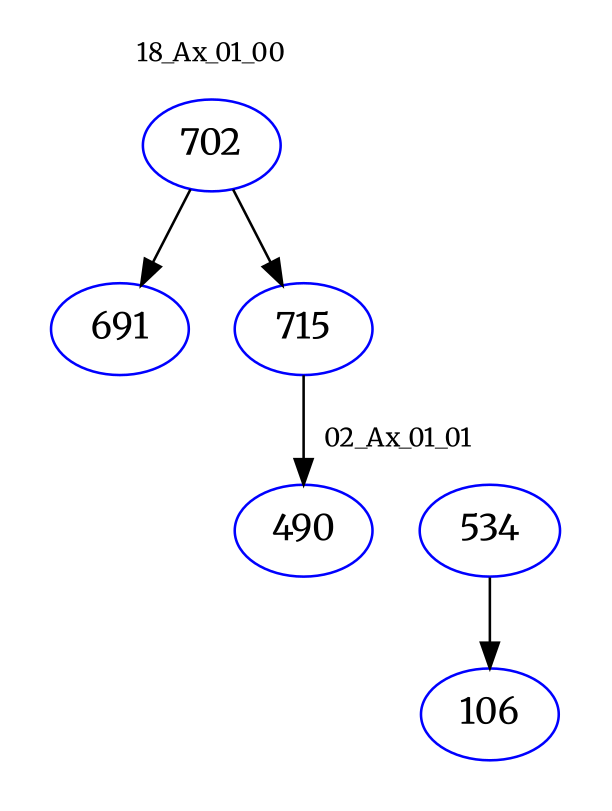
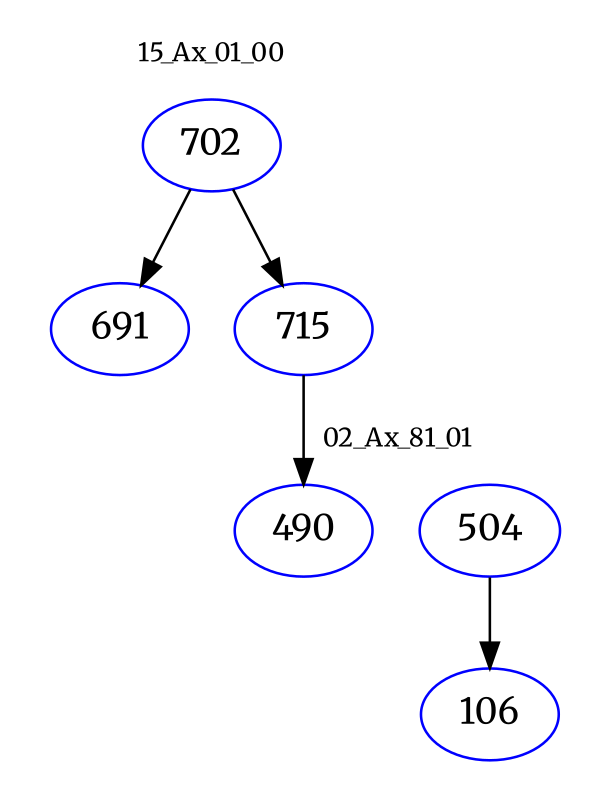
cluster "18_Ax_01_00": label "18_Ax_01_00" -> "15_Ax_01_00"
cluster "02_Ax_01_01": label "02_Ax_01_01" -> "02_Ax_81_01"
node "534": label "534" -> "504"
